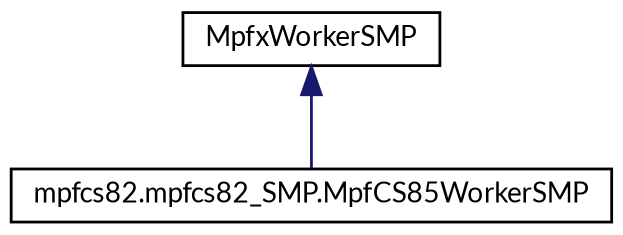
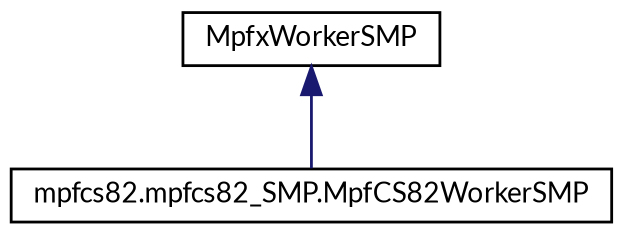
node "mpfcs82.mpfcs82_SMP.MpfCS85WorkerSMP": label "mpfcs82.mpfcs82_SMP.MpfCS85WorkerSMP" -> "mpfcs82.mpfcs82_SMP.MpfCS82WorkerSMP"
